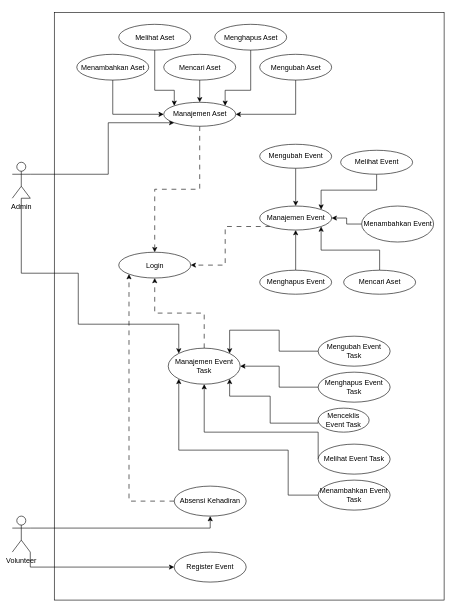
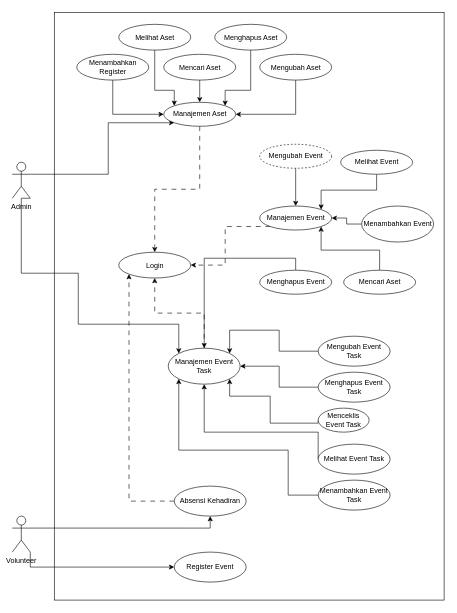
node "Menambahkan Aset": label "Menambahkan Aset" -> "Menambahkan Register"
node "Mengubah Event": style solid -> dashed
edge "Menghapus Event" -> "Manajemen Event": now "Menghapus Event" -> "Manajemen Event Task"
